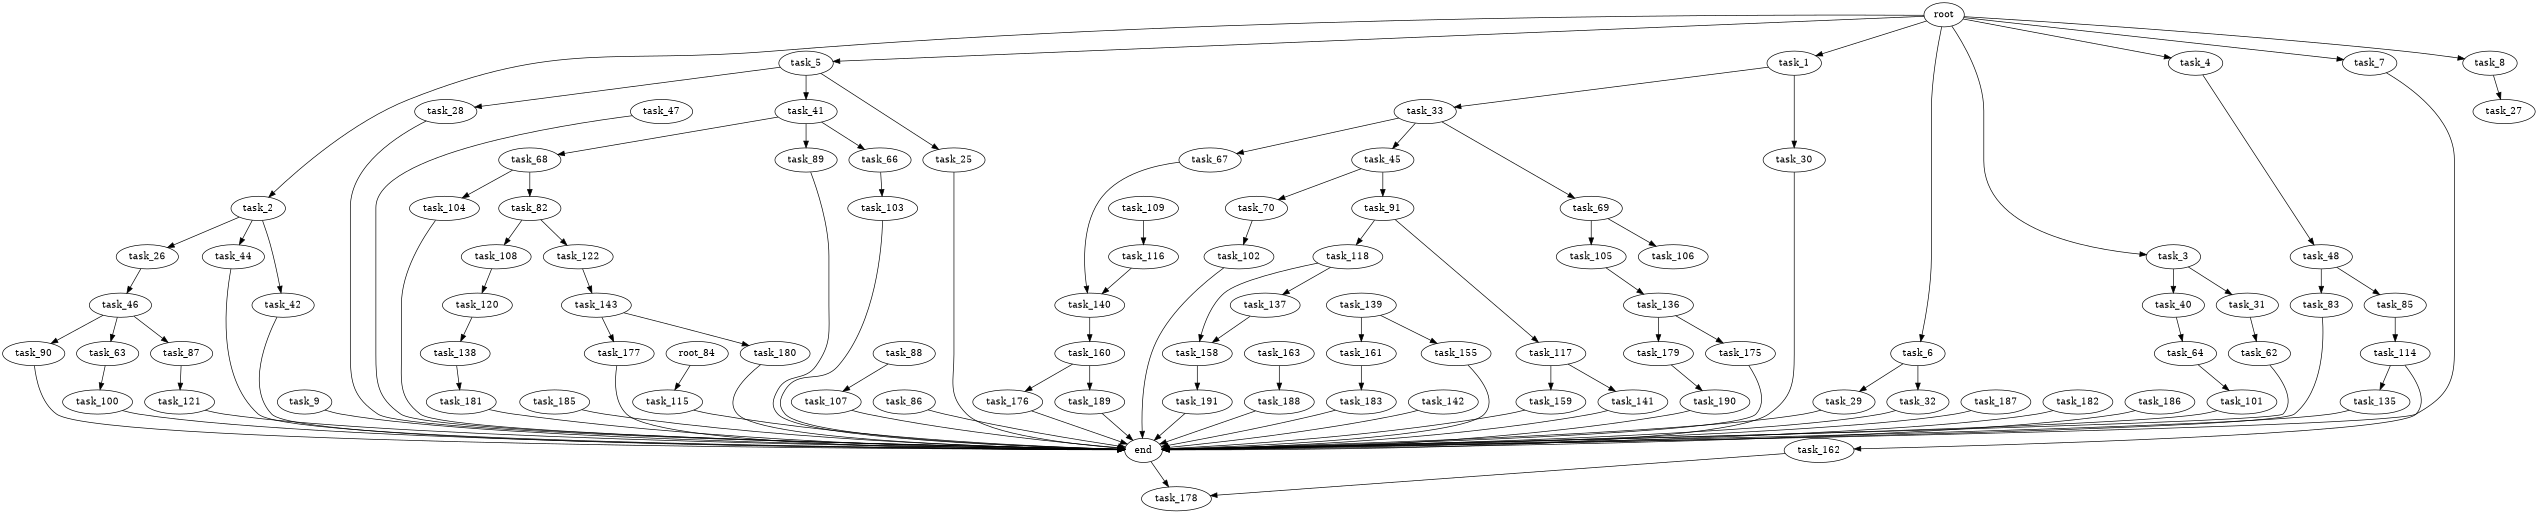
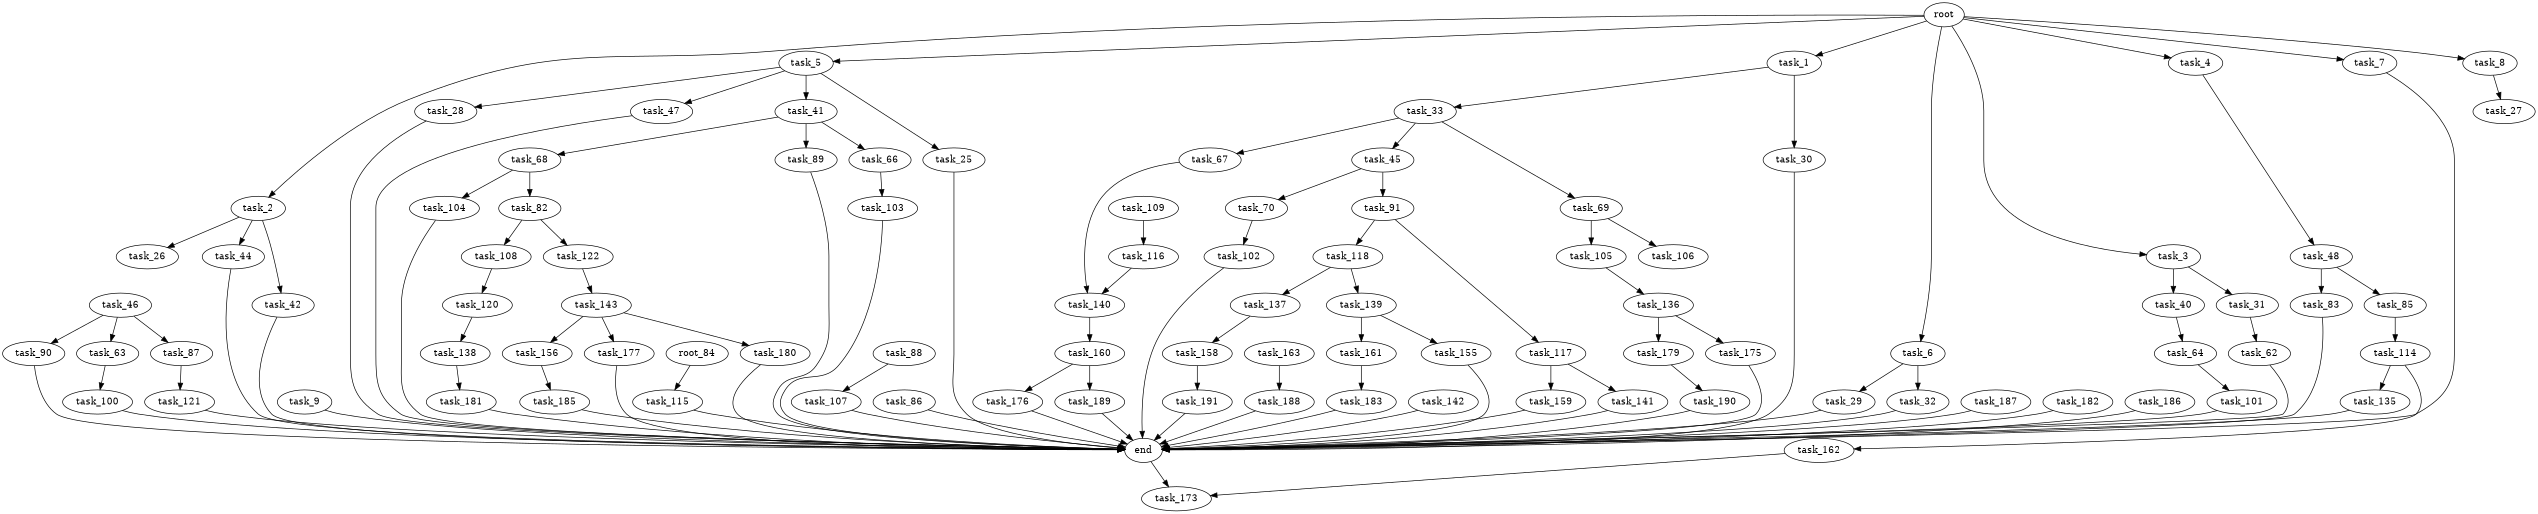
edge "task_5" -> "task_47": added
edge "task_26" -> "task_46": removed
edge "task_118" -> "task_158": now "task_118" -> "task_139"
node "task_156": added
node "task_178": label "task_178" -> "task_173"
